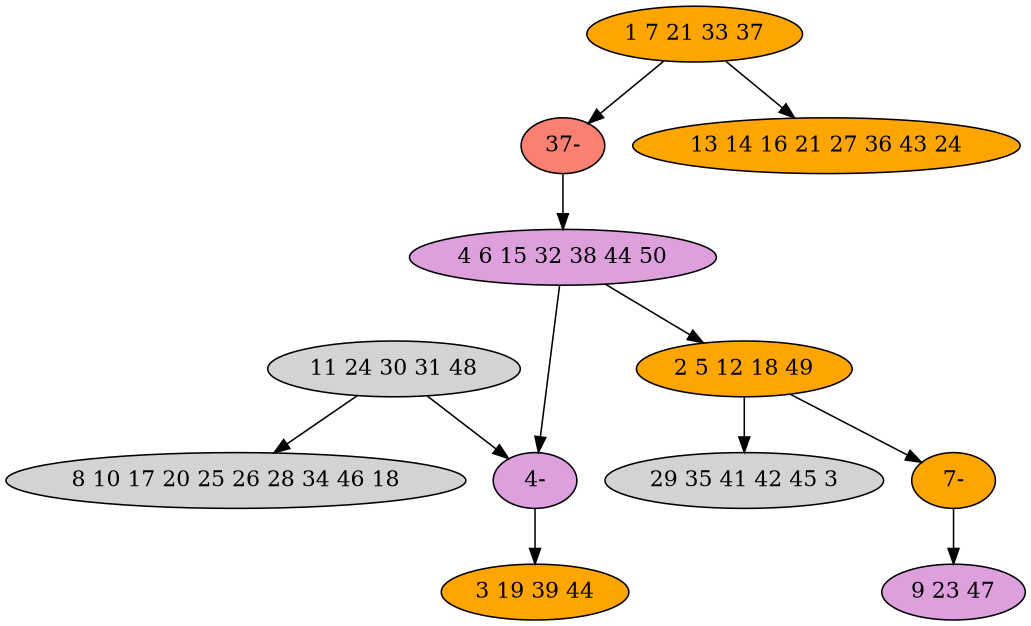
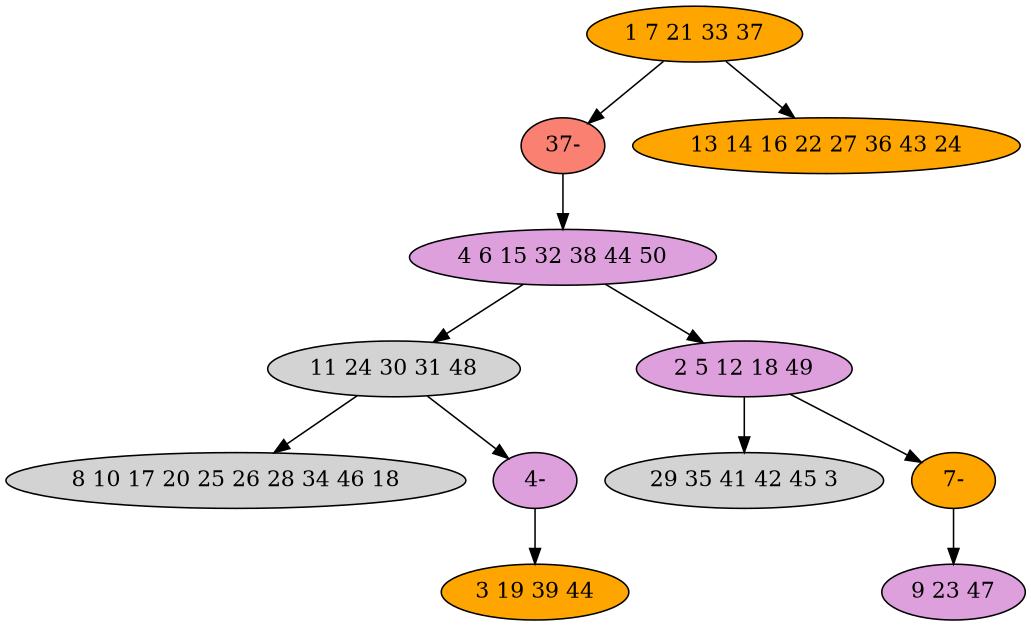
node "13 14 16 21 27 36 43 24": label "13 14 16 21 27 36 43 24" -> "13 14 16 22 27 36 43 24"
edge "4 6 15 32 38 44 50" -> "4-": now "4 6 15 32 38 44 50" -> "11 24 30 31 48"
node "2 5 12 18 49": fillcolor orange -> plum
